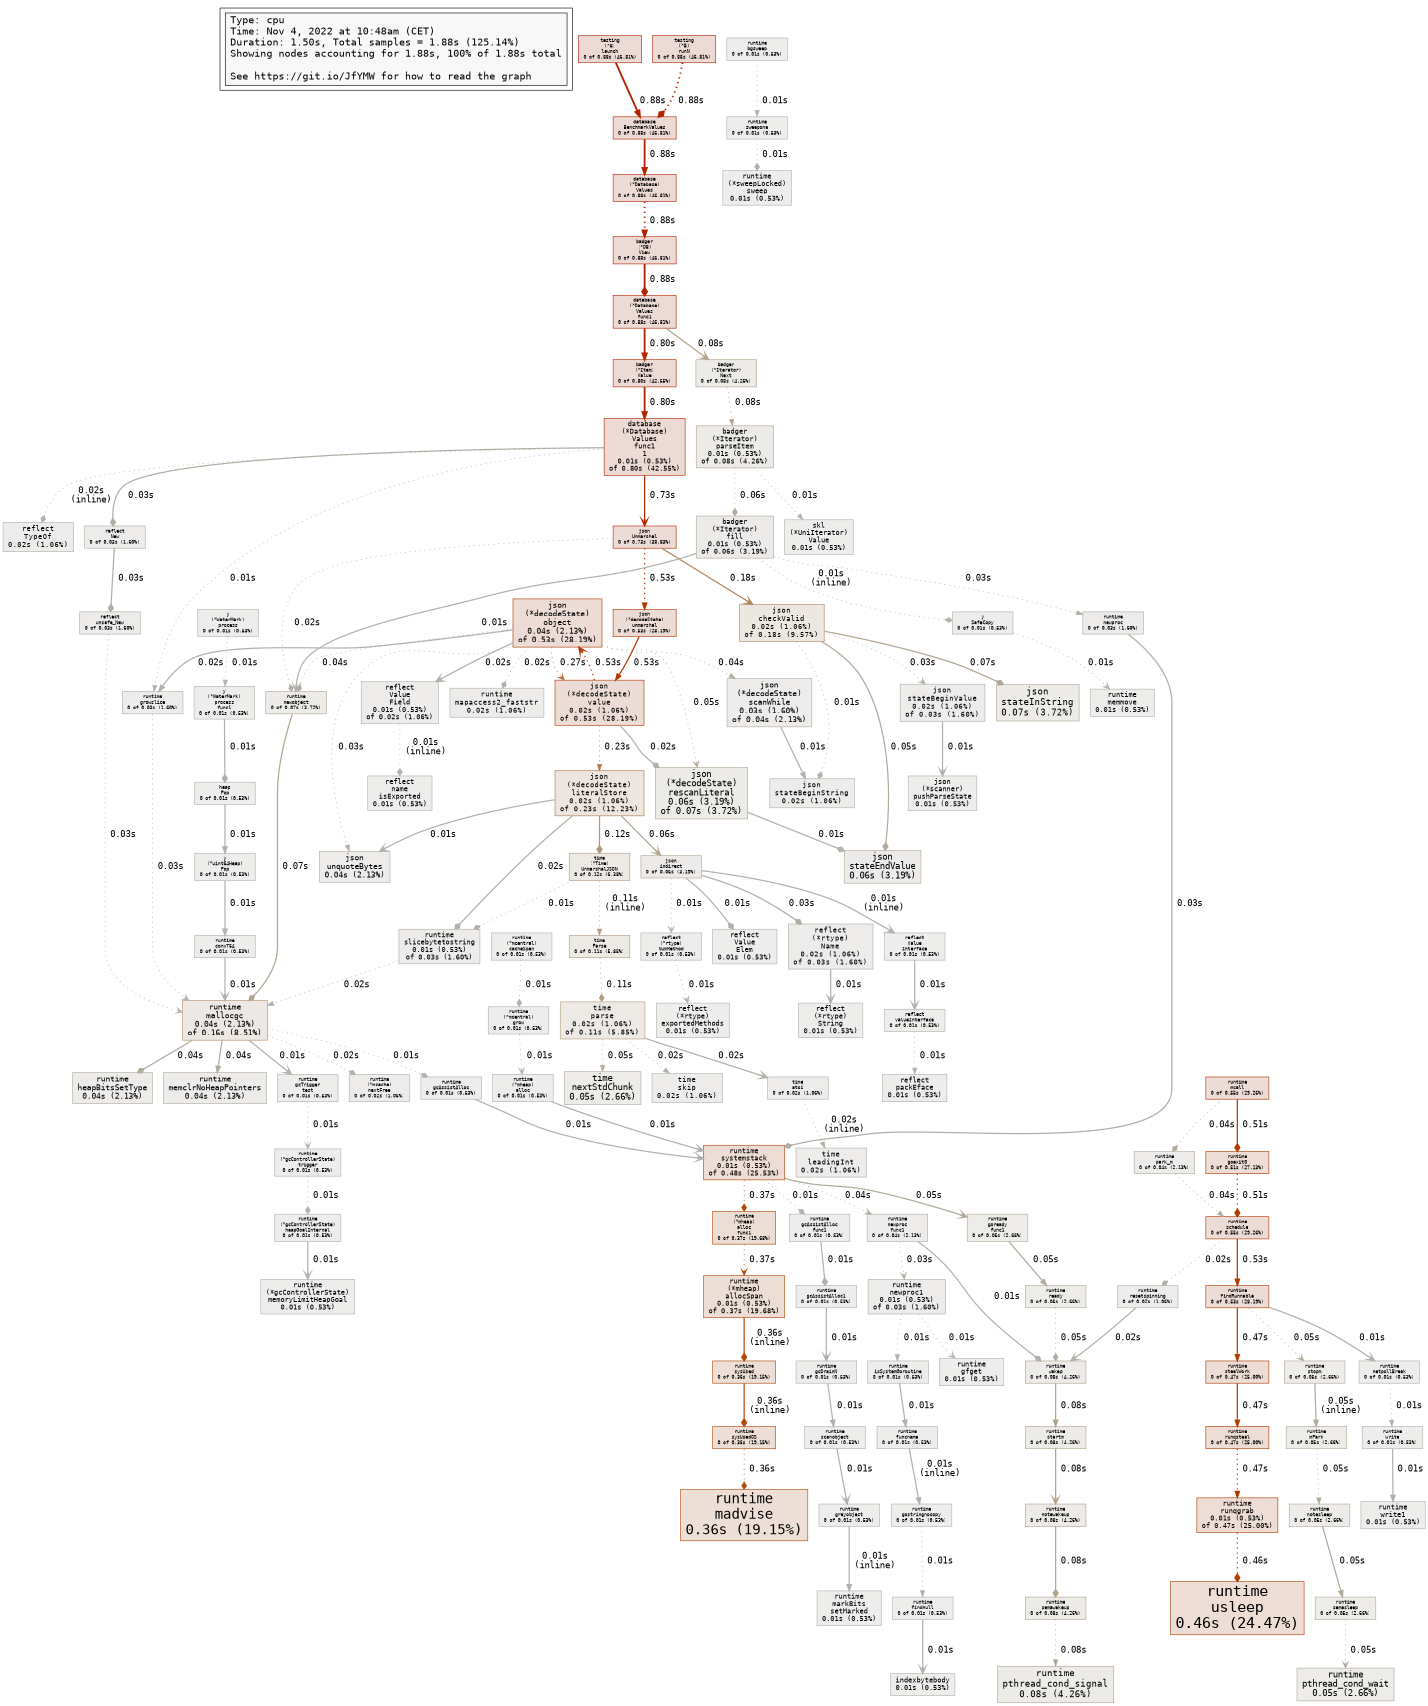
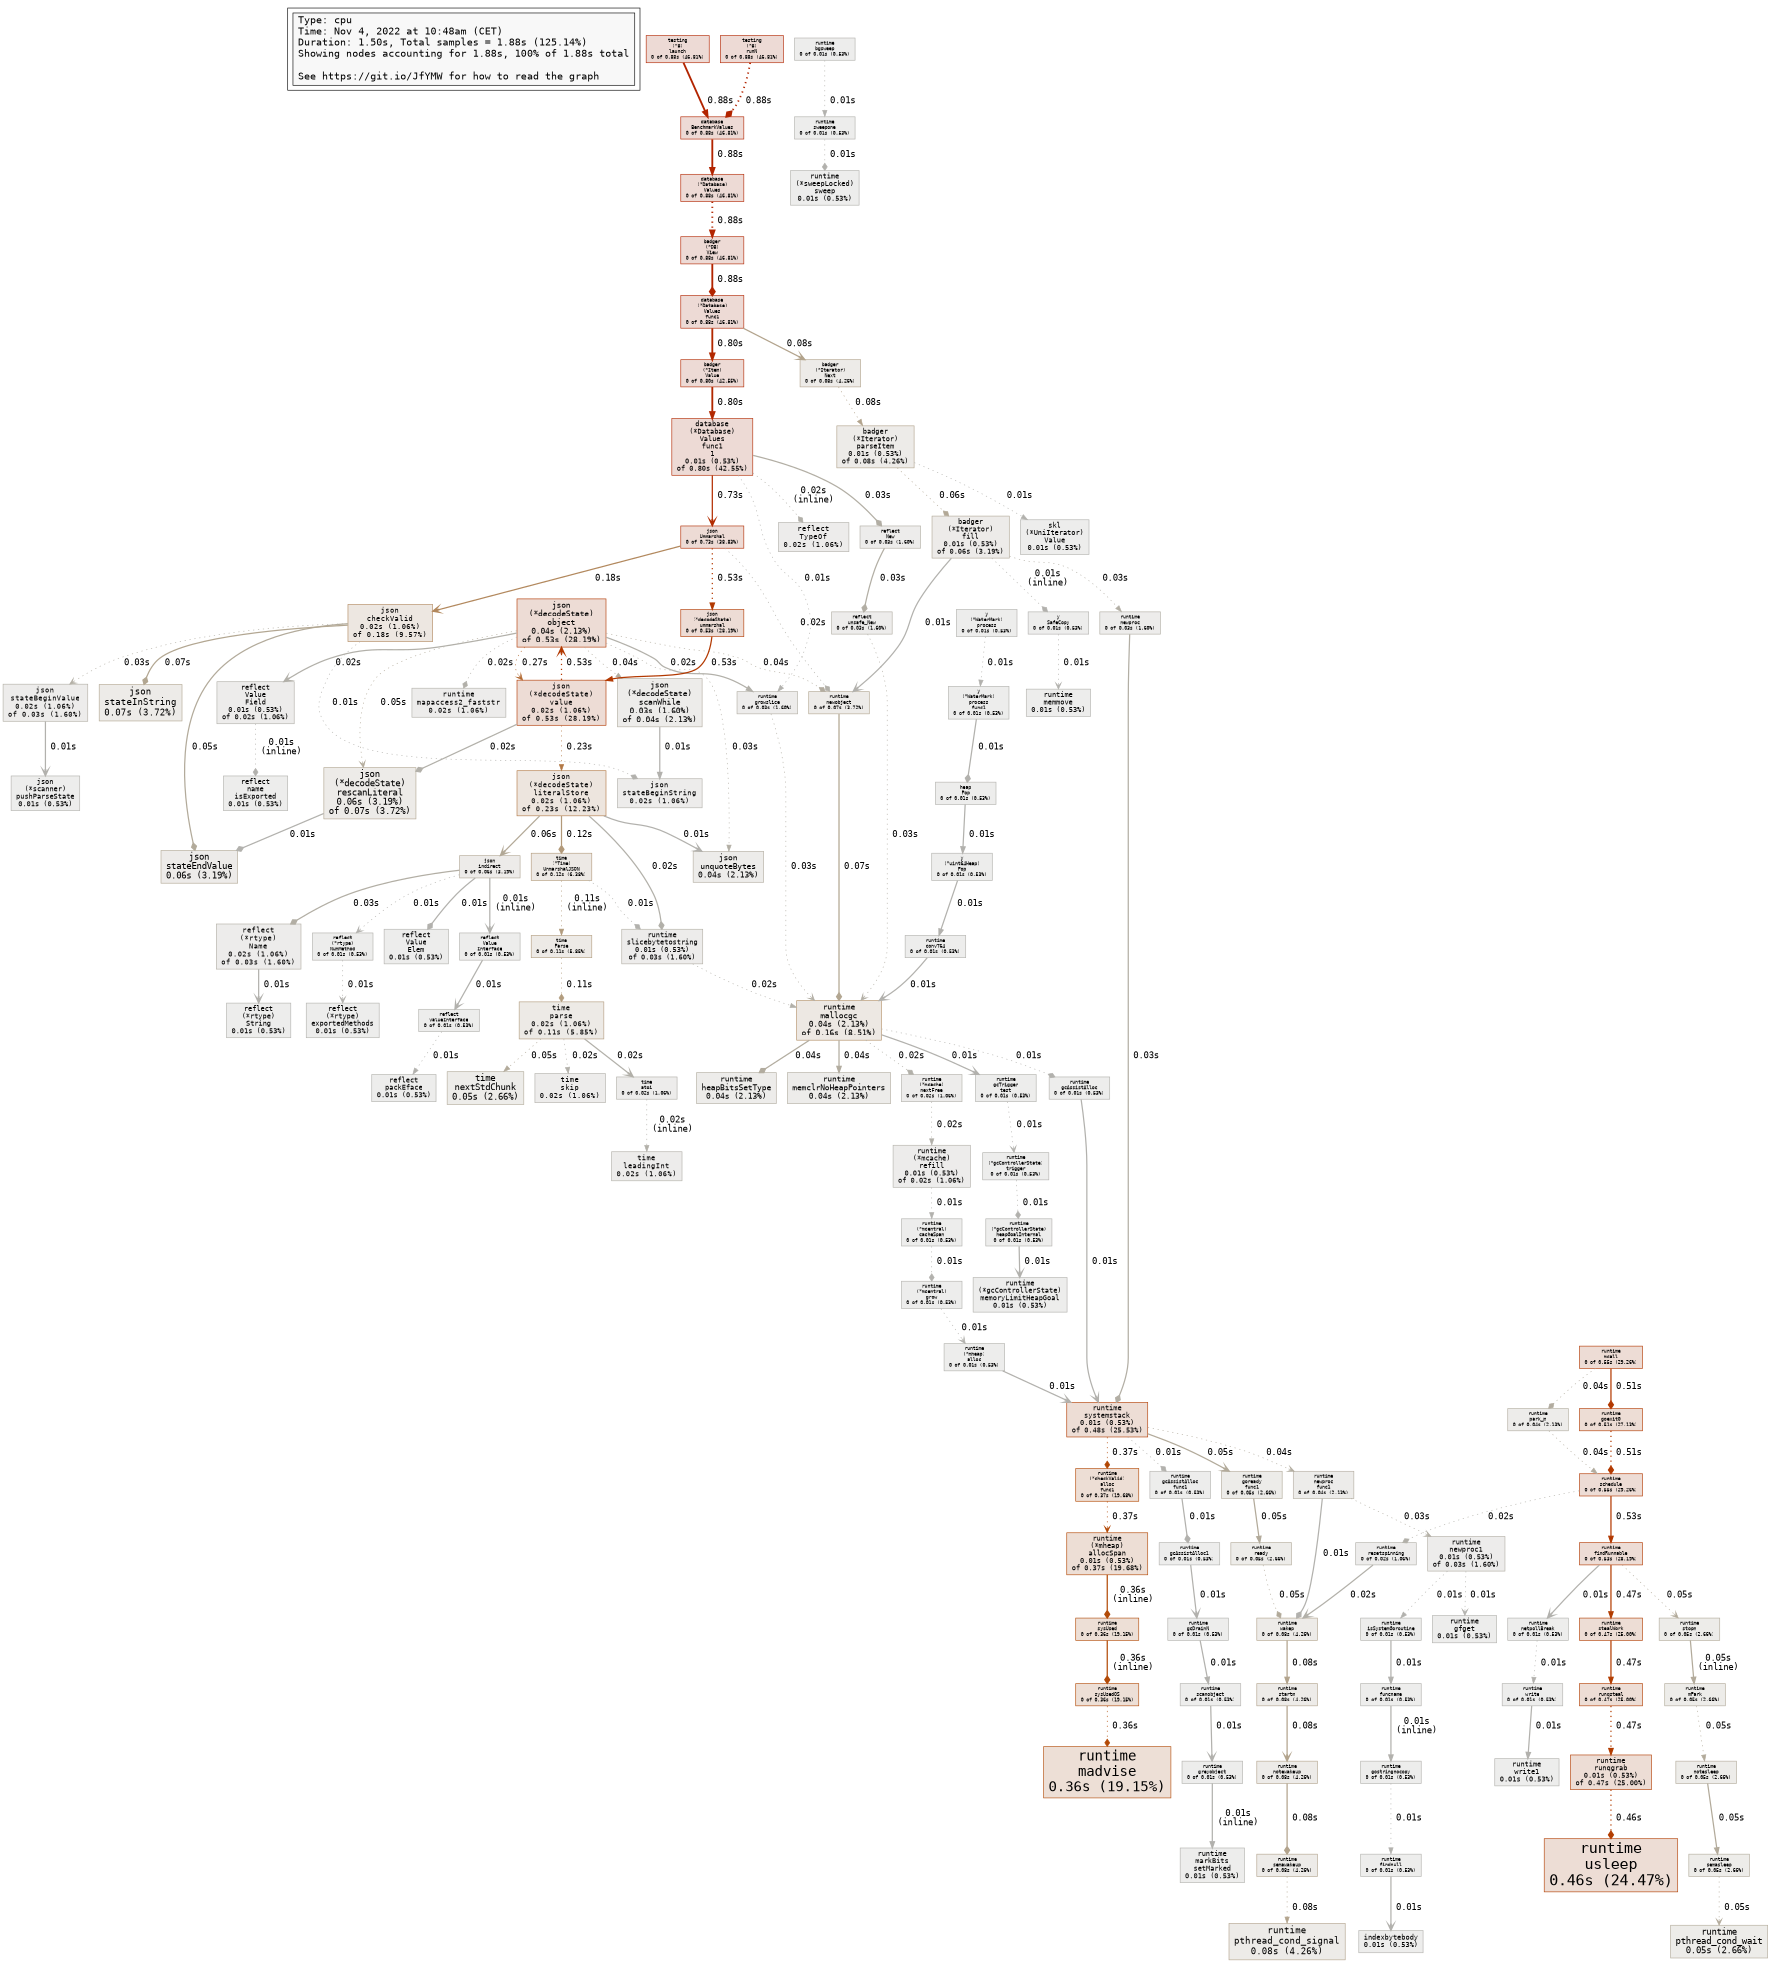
node "runtime (*mcache) refill 0.01s (0.53%) of 0.02s (1.06%)": added
node "runtime (*mheap) alloc func1 0 of 0.37s (19.68%)": label "runtime (*mheap) alloc func1 0 of 0.37s (19.68%)" -> "runtime (*checkValid) alloc func1 0 of 0.37s (19.68%)"
